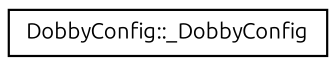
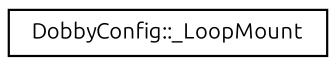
node "DobbyConfig::_DobbyConfig": label "DobbyConfig::_DobbyConfig" -> "DobbyConfig::_LoopMount"
